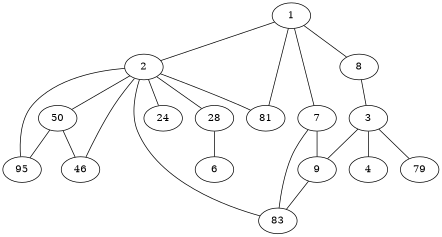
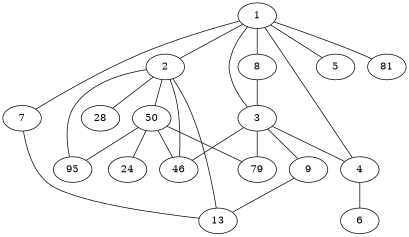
edge "1" -- "3": added
node "5": added
edge "2" -- "81": removed
edge "2" -- "24": now "50" -- "24"
edge "1" -- "4": added
edge "50" -- "79": added
edge "28" -- "6": now "4" -- "6"
edge "3" -- "46": added
edge "7" -- "9": removed
node "83": label "83" -> "13"
